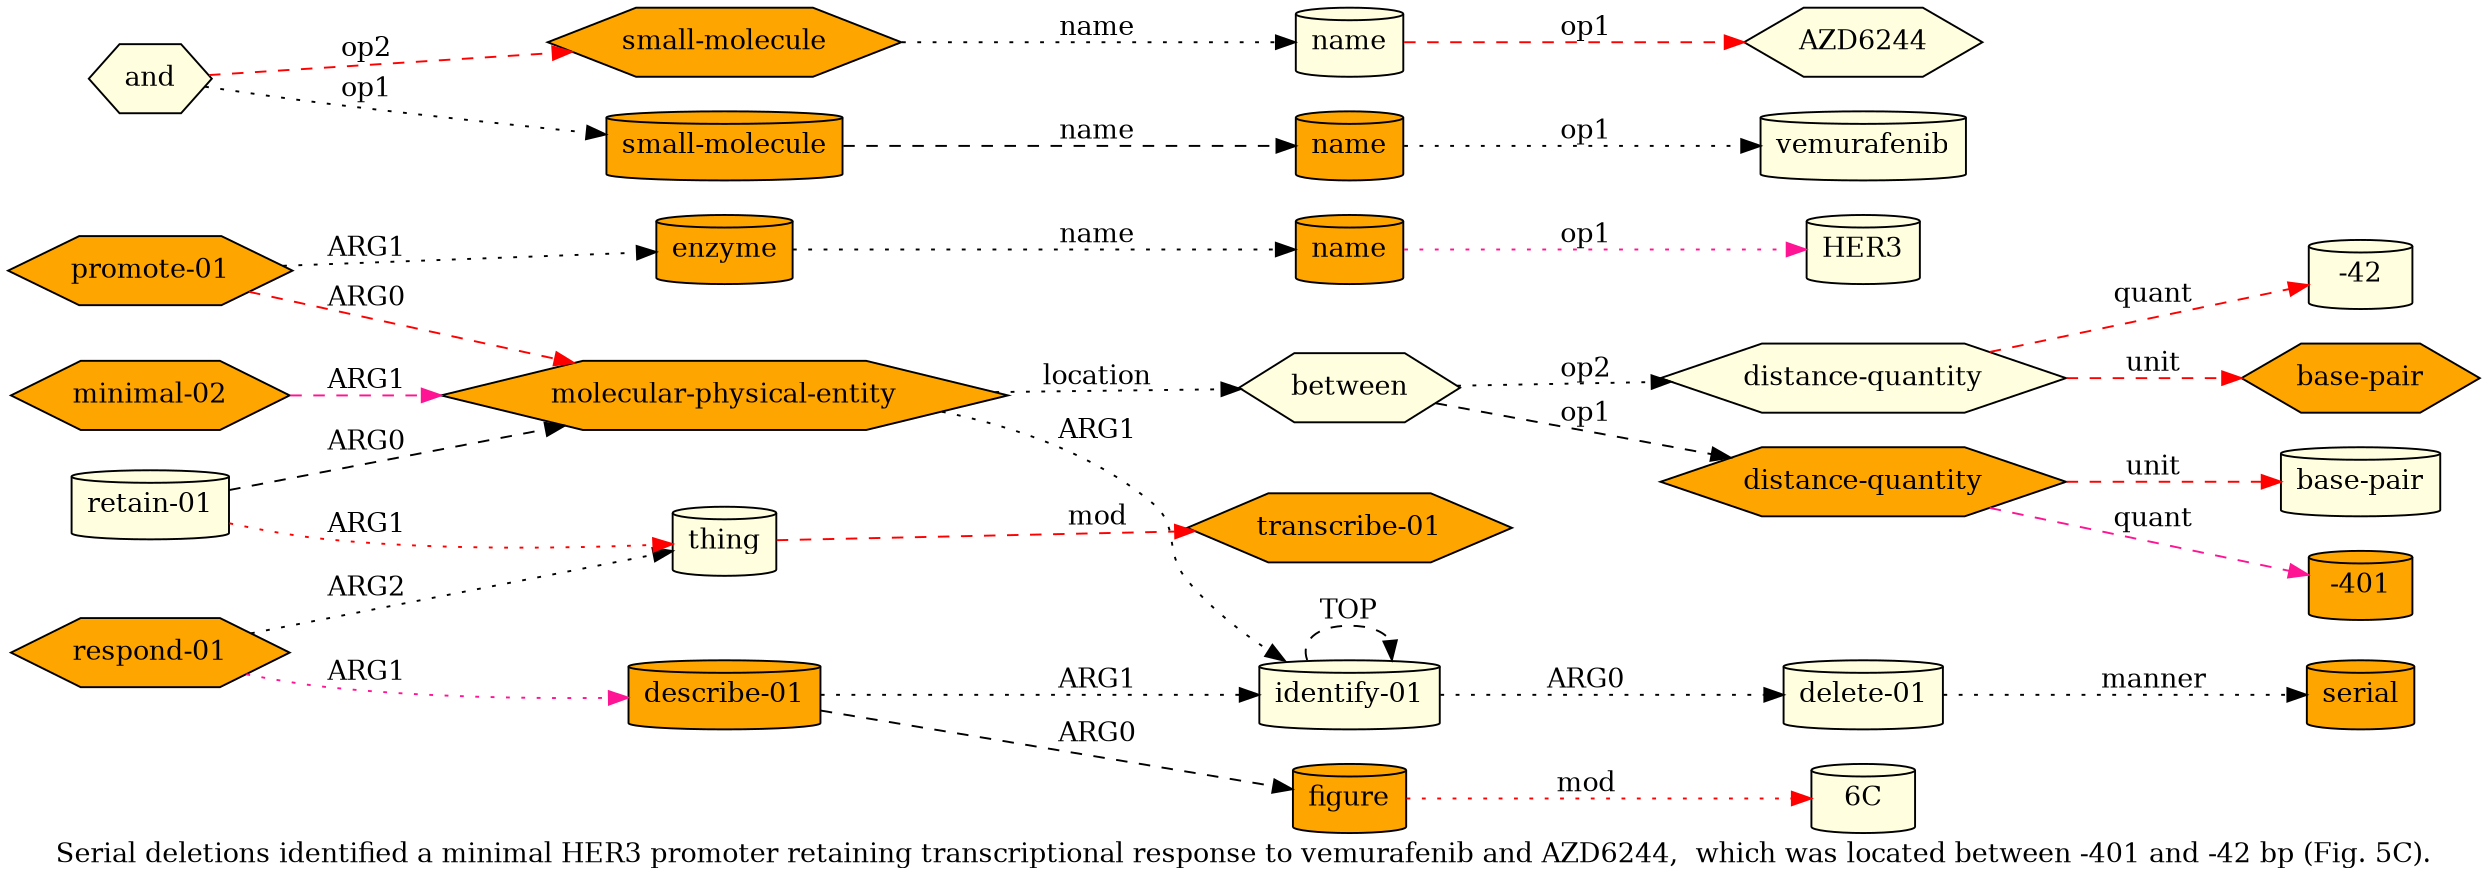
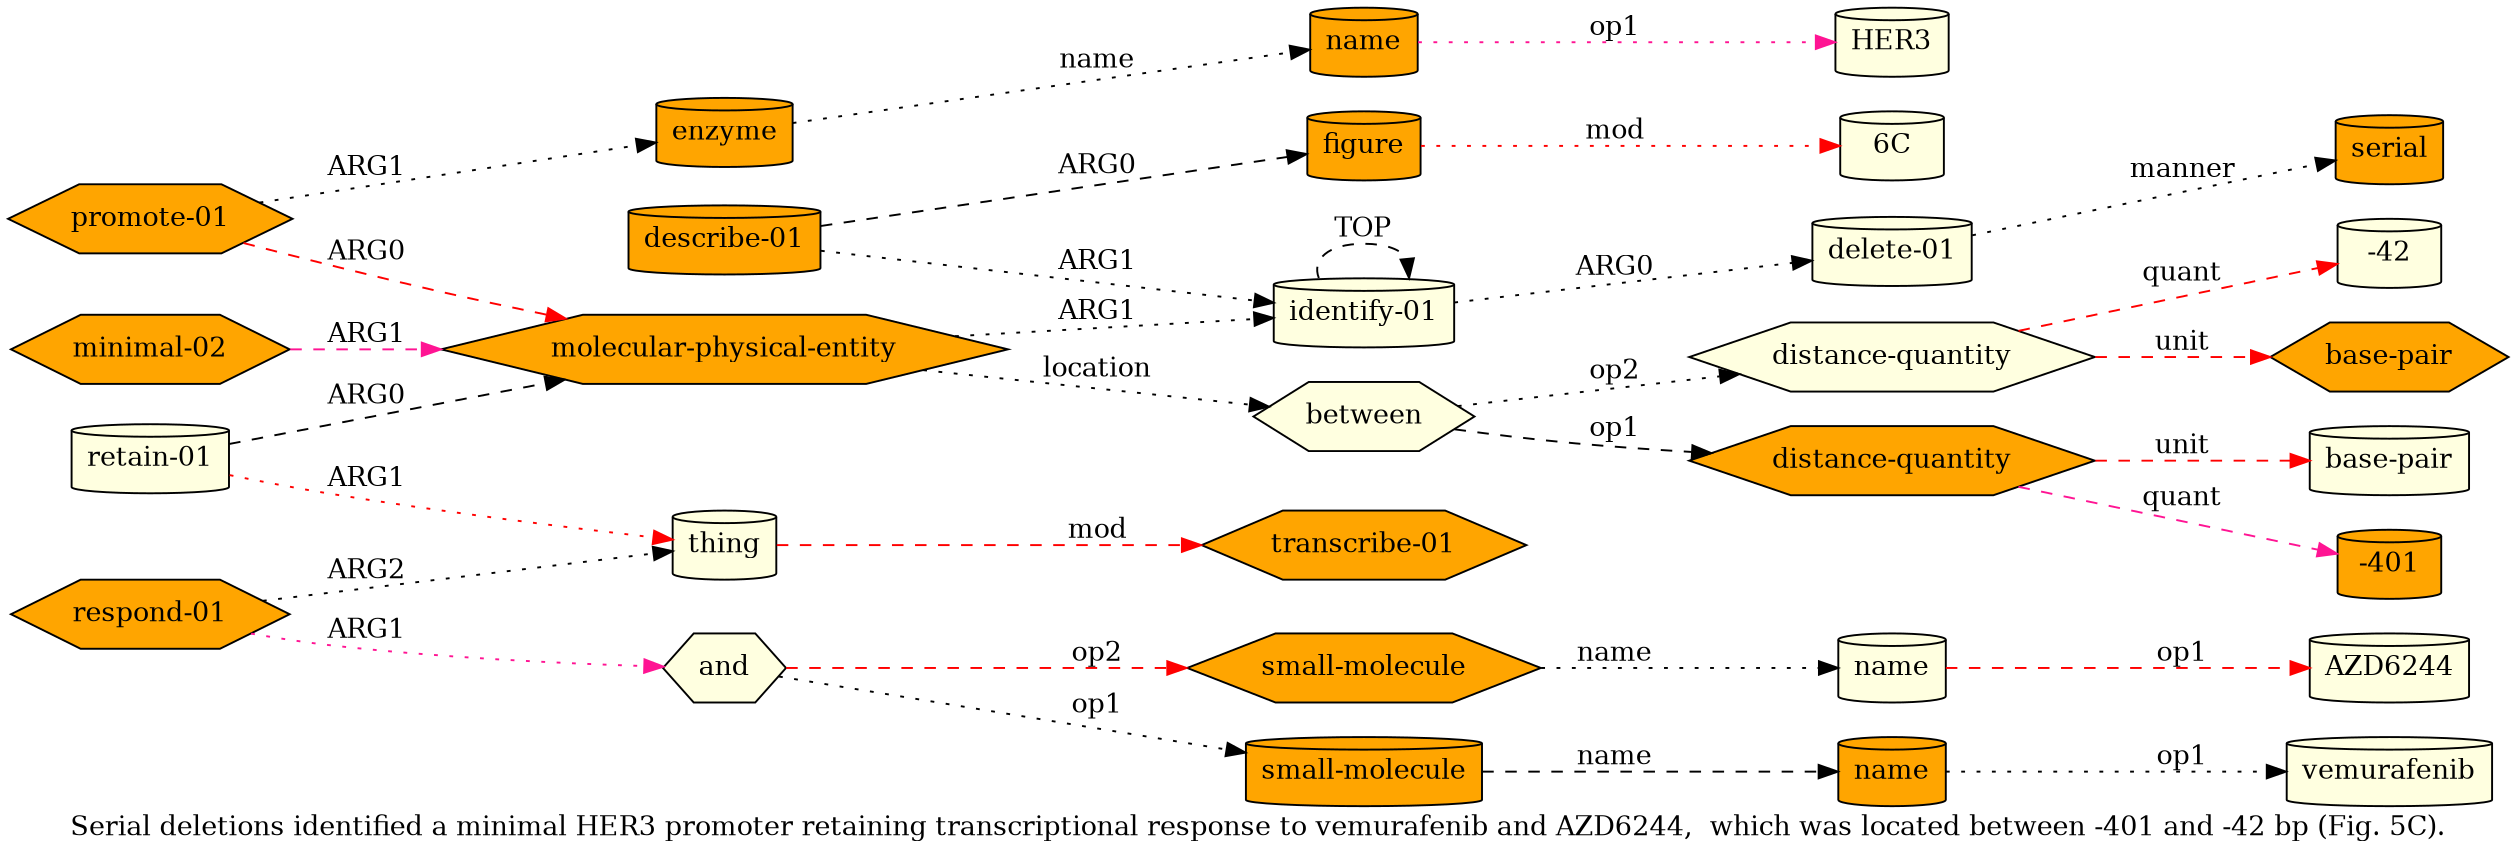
node "AZD6244": shape hexagon -> cylinder
edge "respond-01" -> "describe-01": now "respond-01" -> "and"
